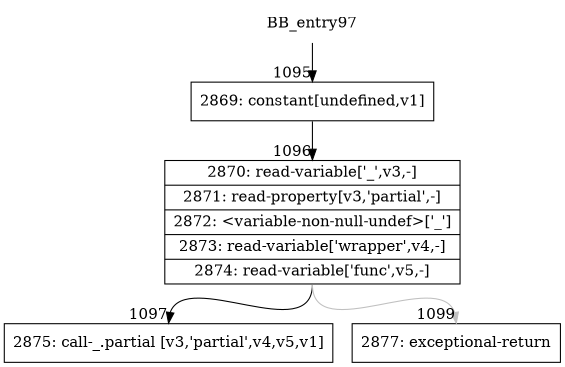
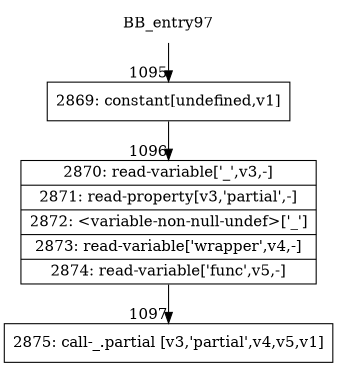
node "2877: exceptional-return": removed
